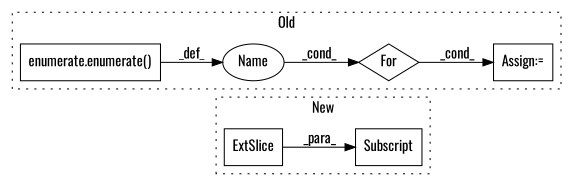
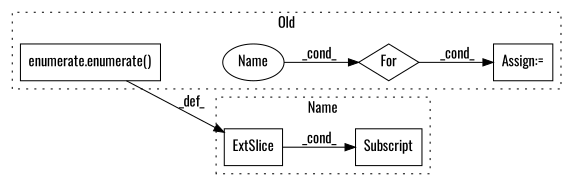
edge "enumerate.enumerate()" -> "Name": now "enumerate.enumerate()" -> "ExtSlice"
cluster "New": label "New" -> "Name"
edge "ExtSlice" -> "Subscript": label "_para_" -> "_cond_"
